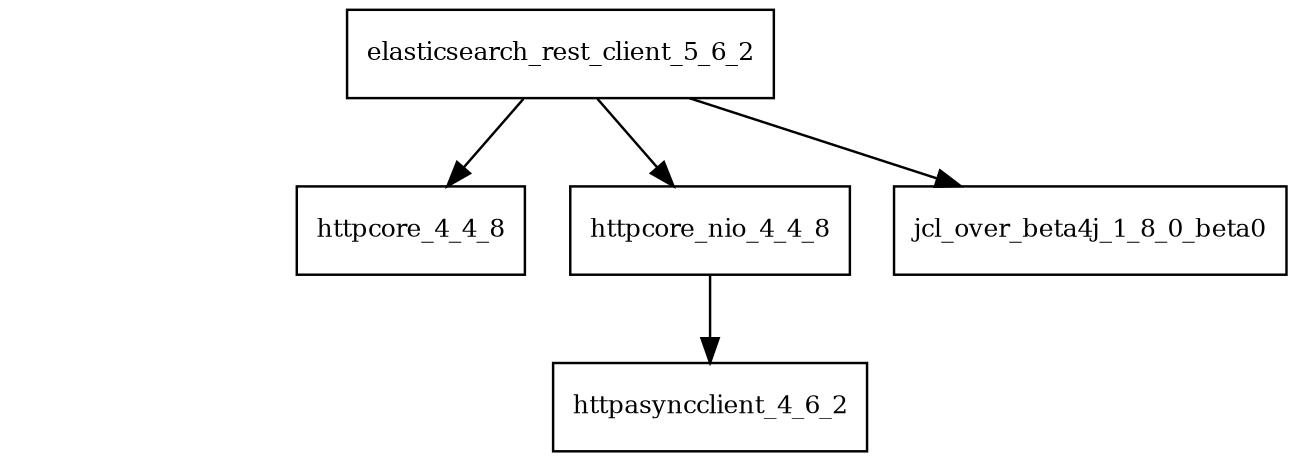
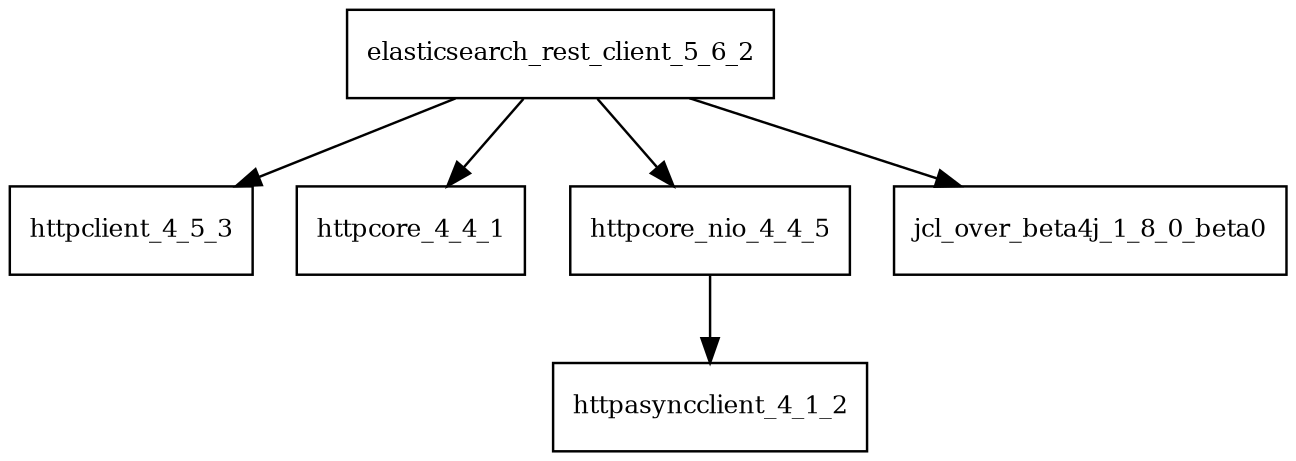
node "httpclient_4_5_3": added
node "httpcore_4_4_8": label "httpcore_4_4_8" -> "httpcore_4_4_1"
node "httpcore_nio_4_4_8": label "httpcore_nio_4_4_8" -> "httpcore_nio_4_4_5"
node "httpasyncclient_4_6_2": label "httpasyncclient_4_6_2" -> "httpasyncclient_4_1_2"
